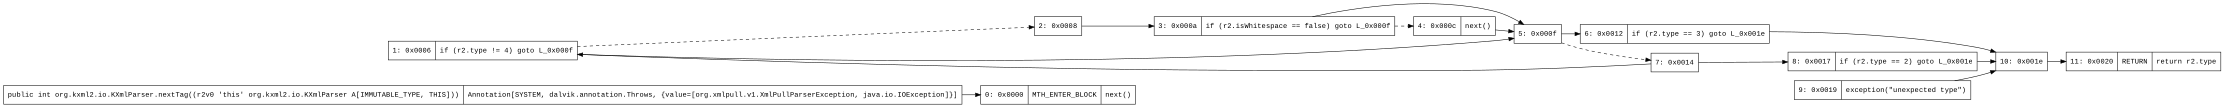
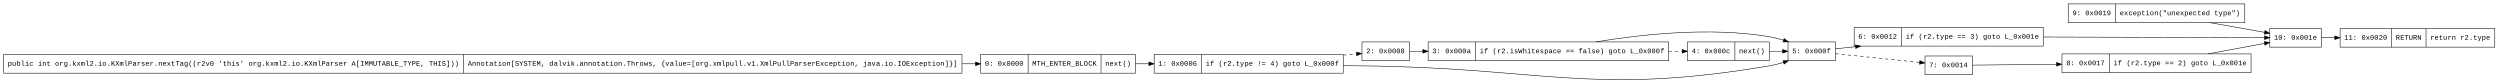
edge "7: 0x0014" -> "1: 0x0006": now "0: 0x0000" -> "1: 0x0006"
